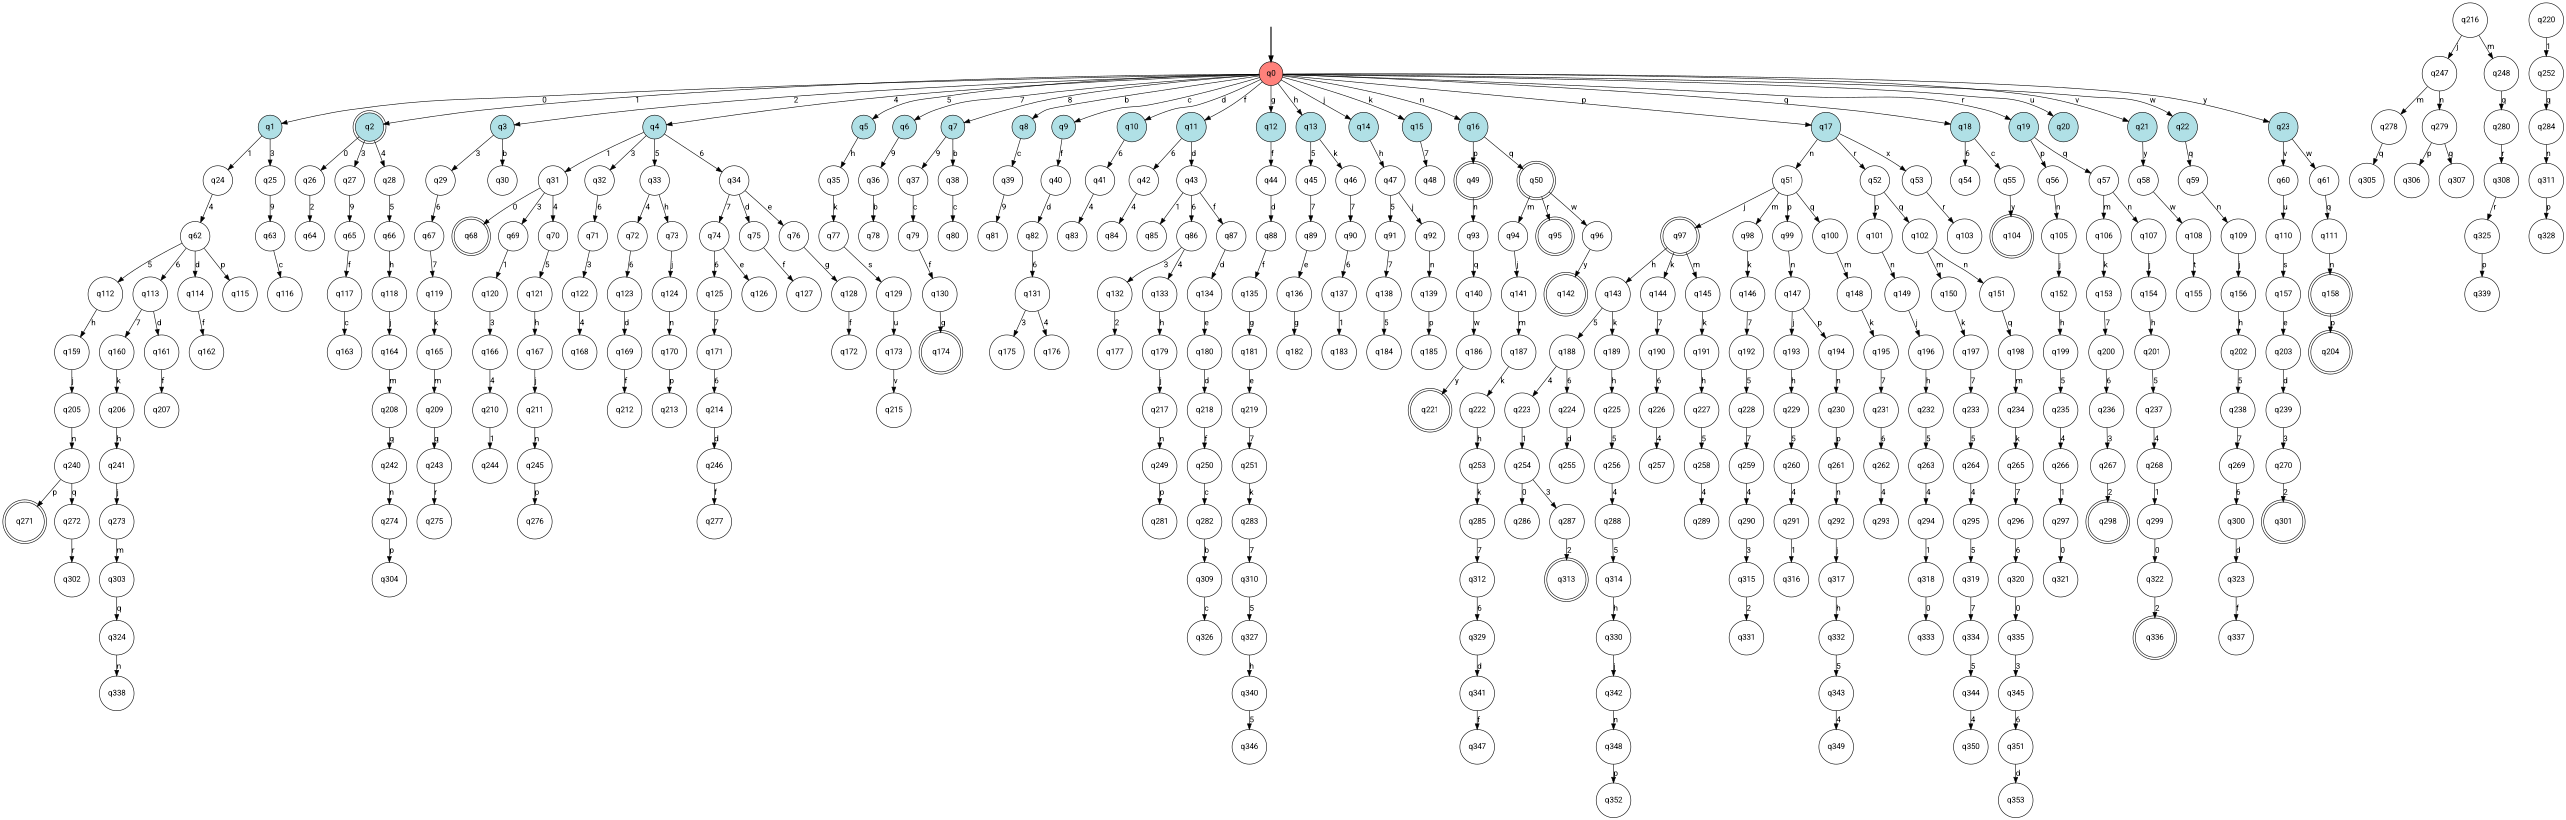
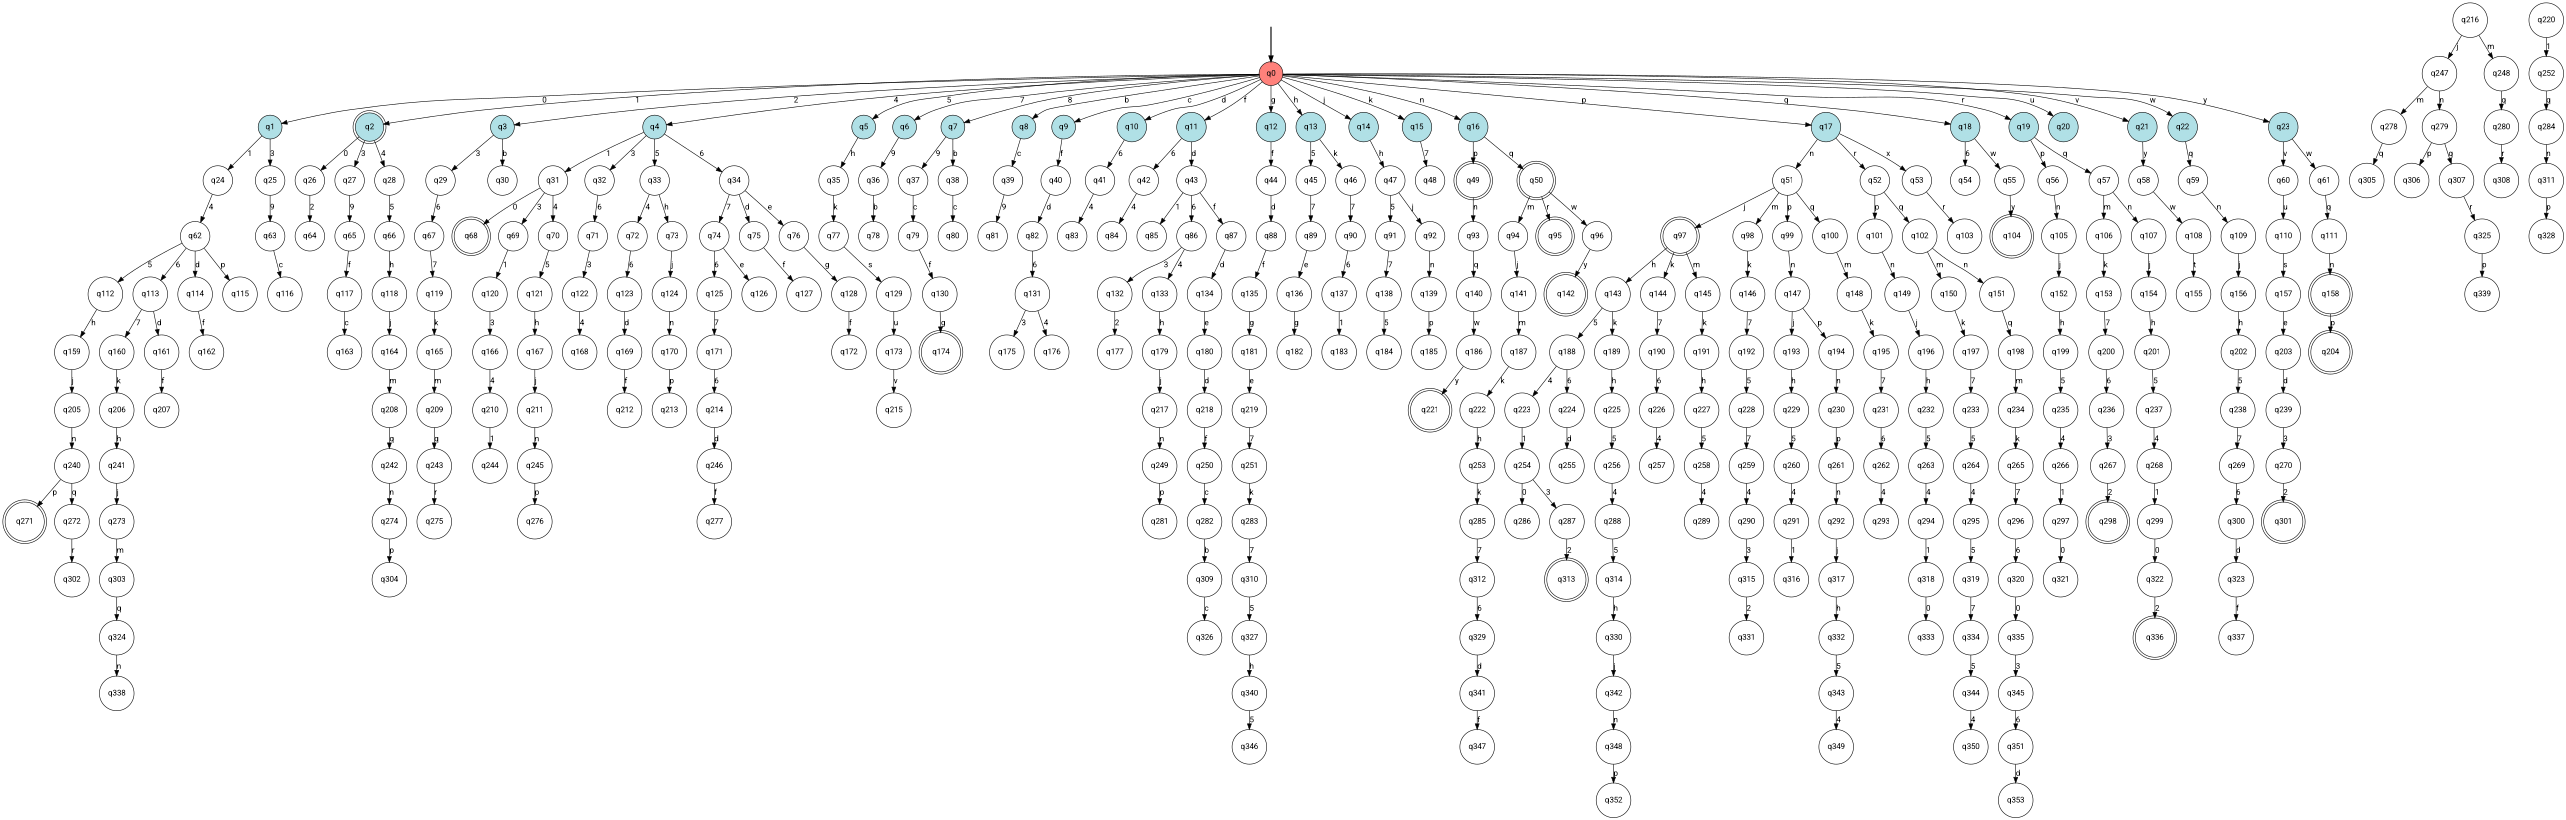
edge "q18" -> "q55": label "c" -> "w"
edge "q308" -> "q325": now "q307" -> "q325"
